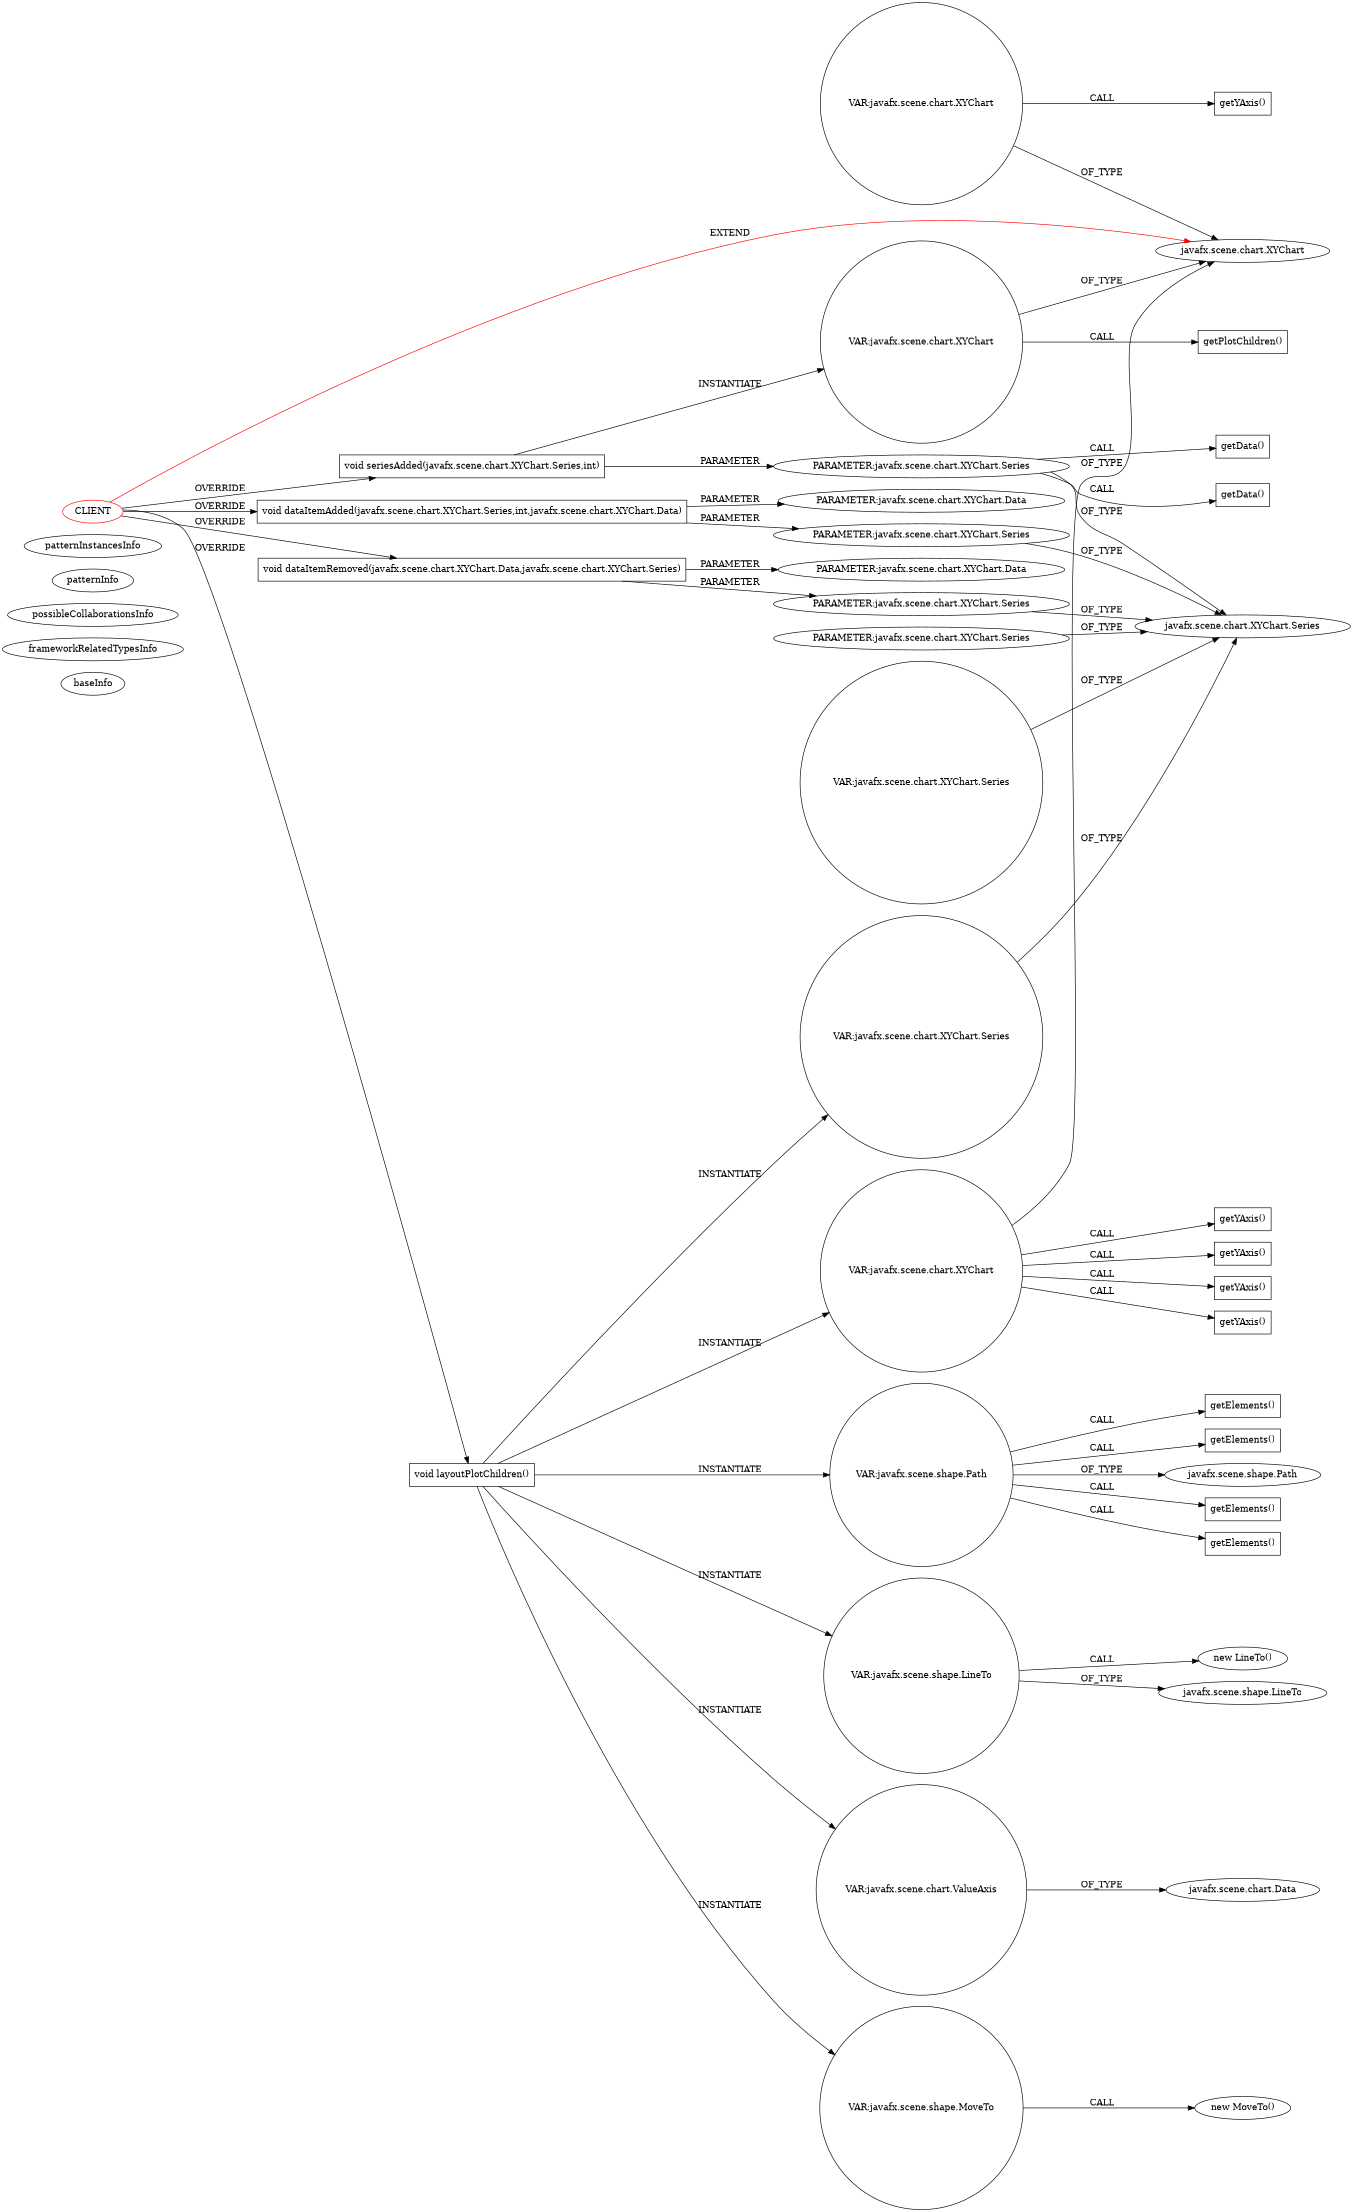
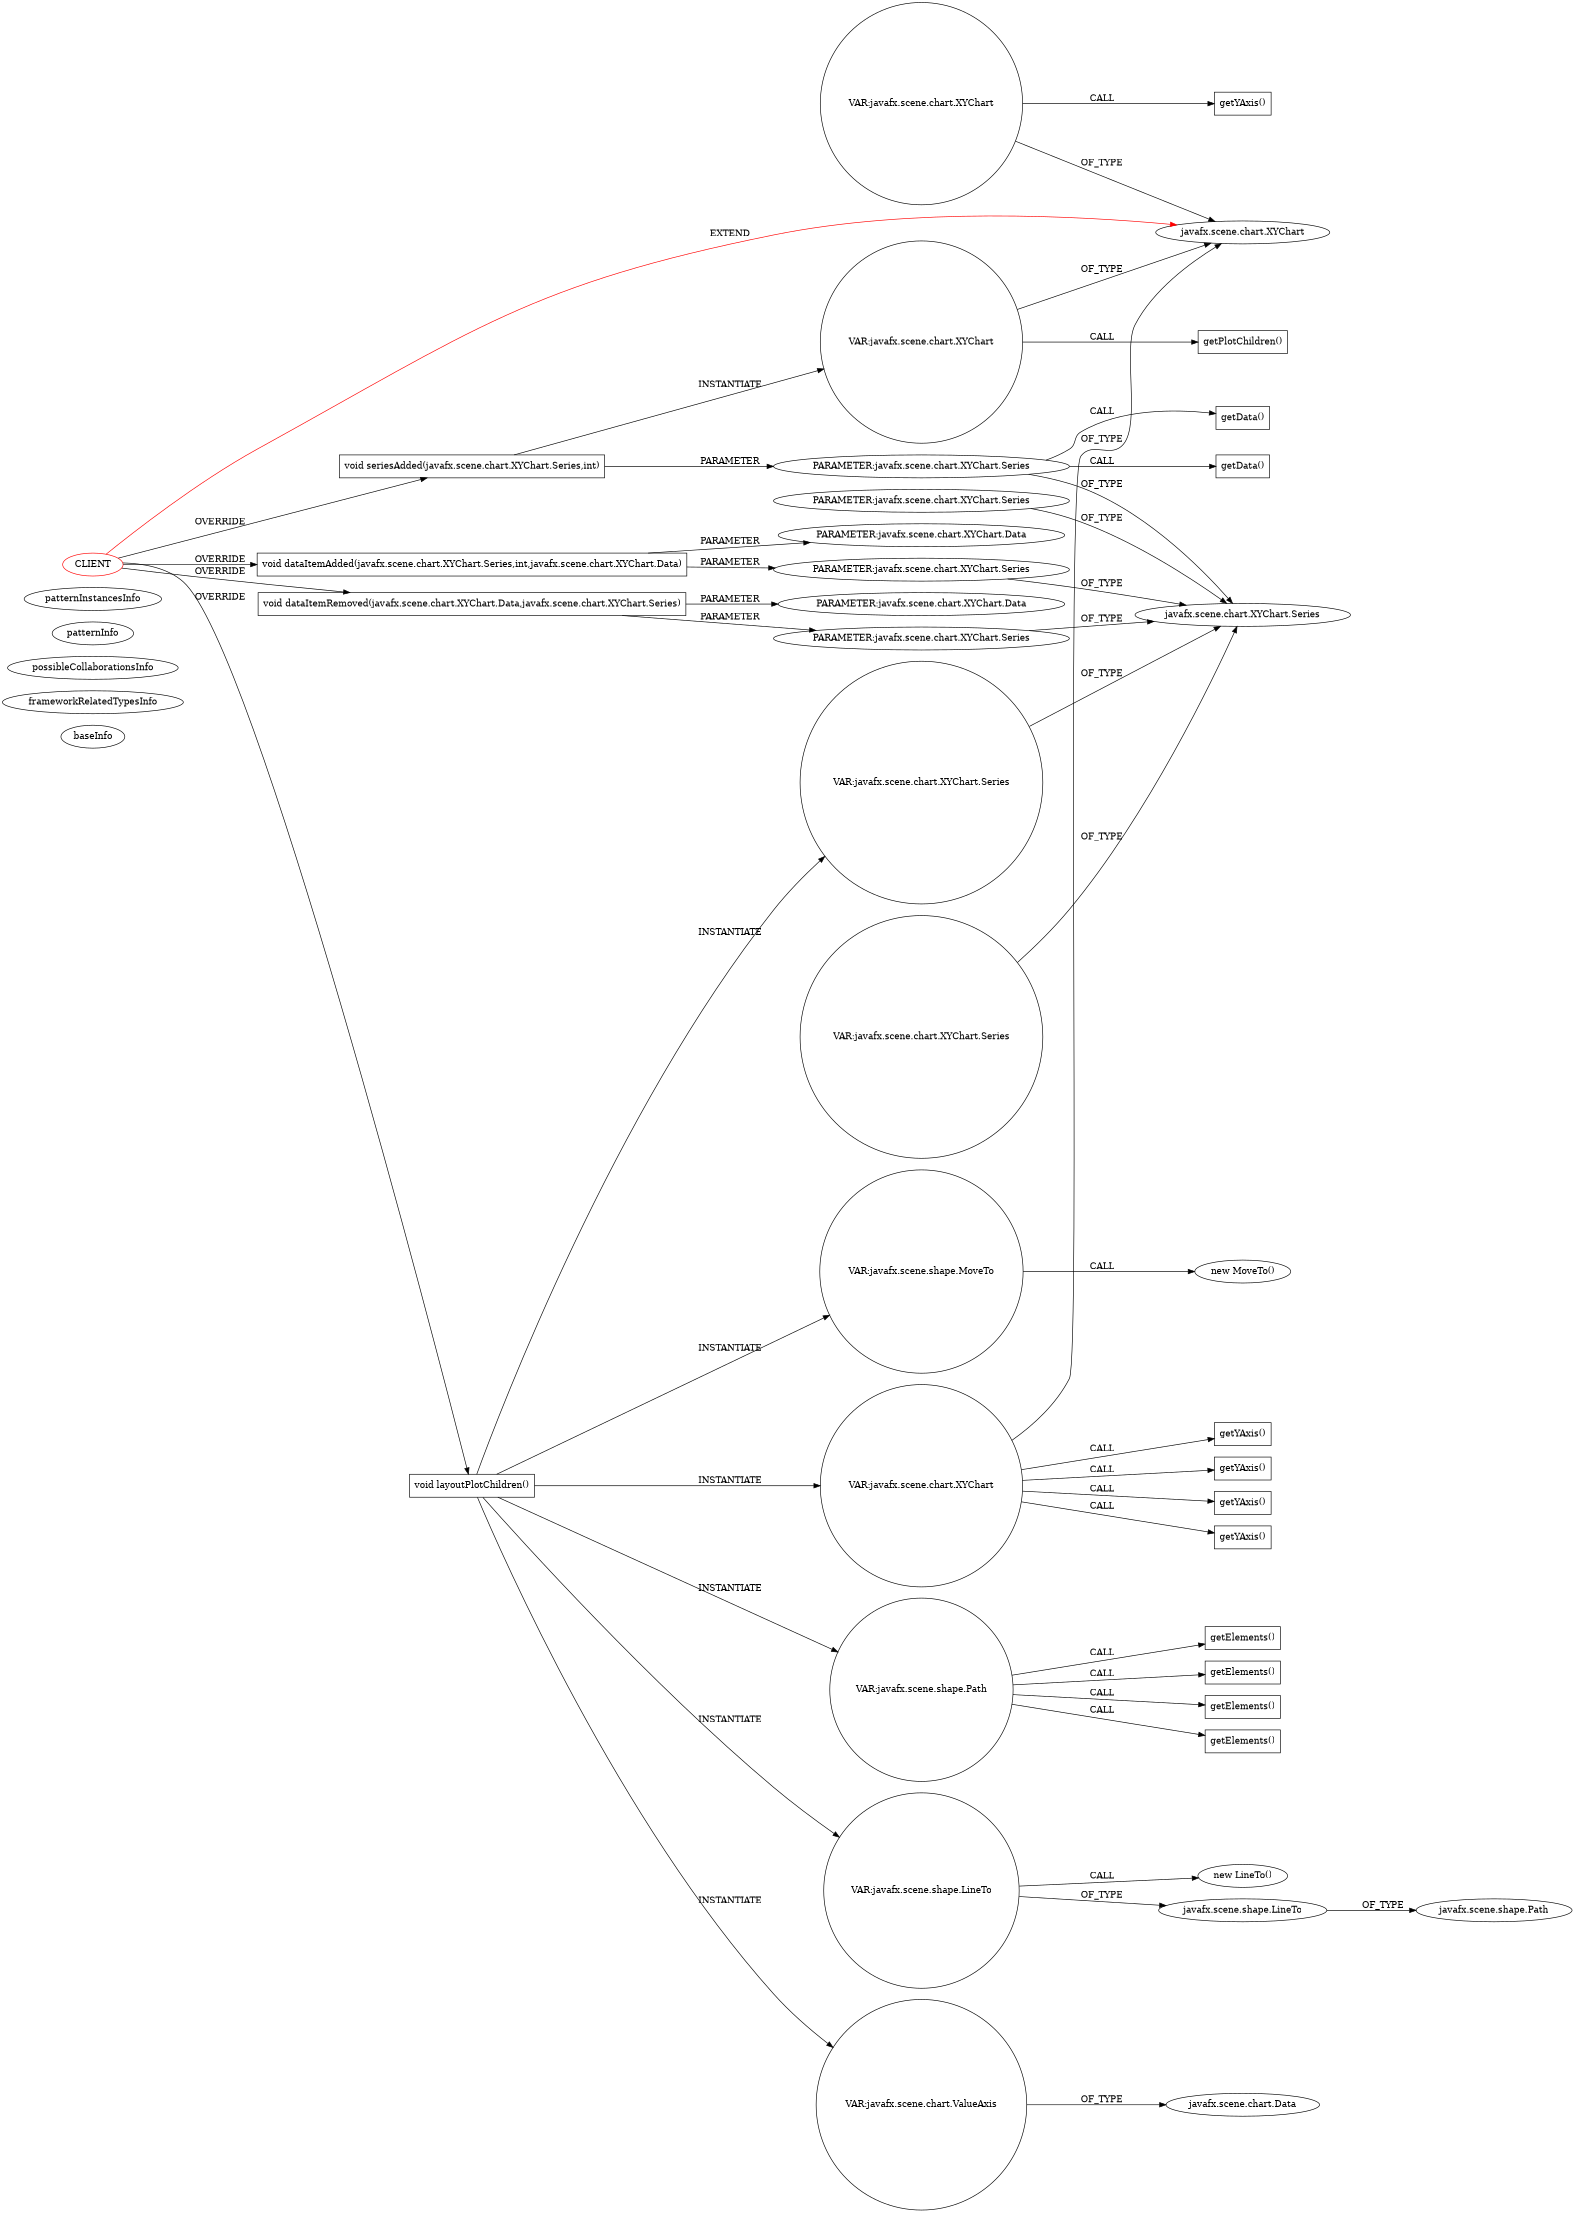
edge "VAR:javafx.scene.shape.Path" -> "javafx.scene.shape.Path": now "javafx.scene.shape.LineTo" -> "javafx.scene.shape.Path"
